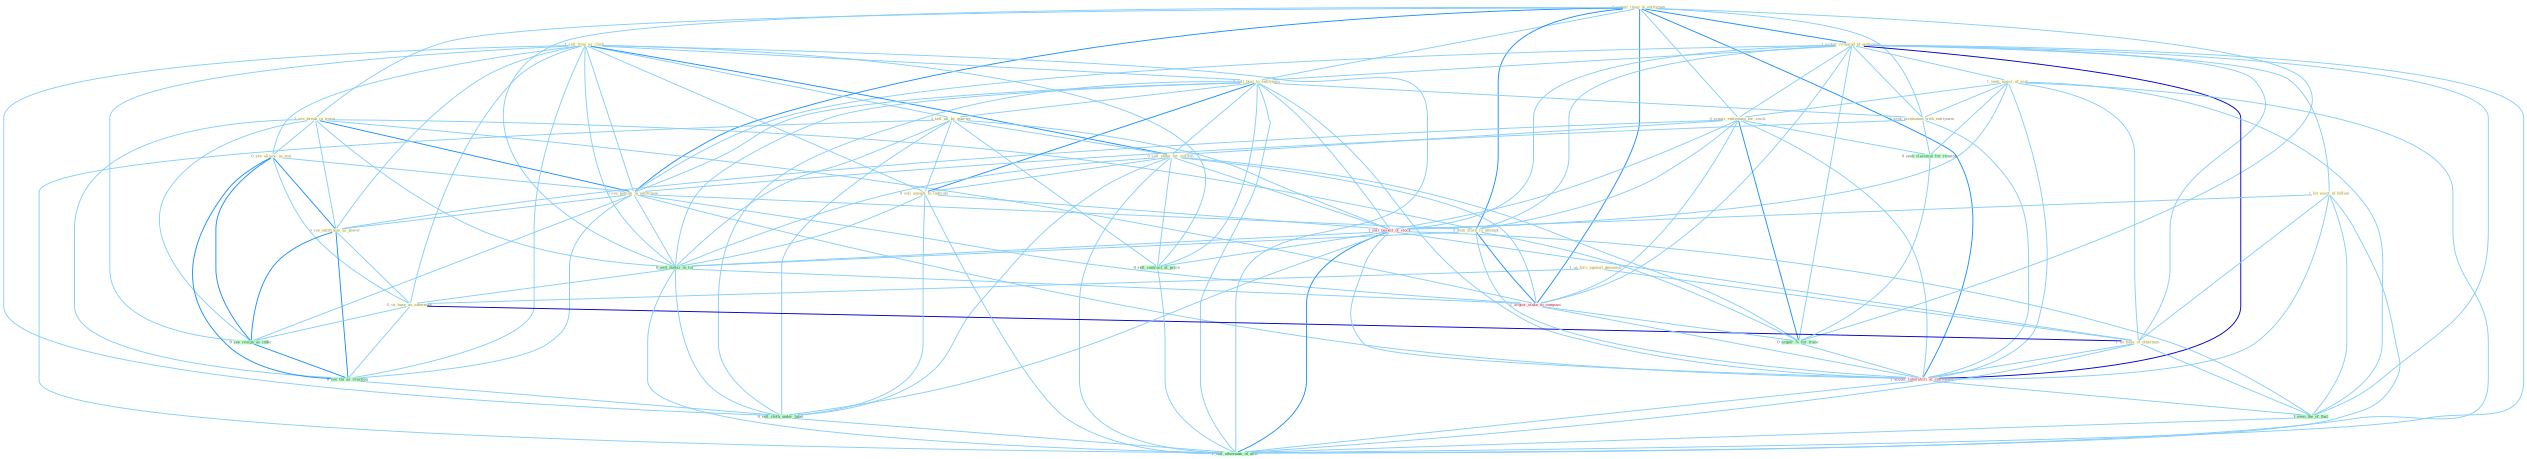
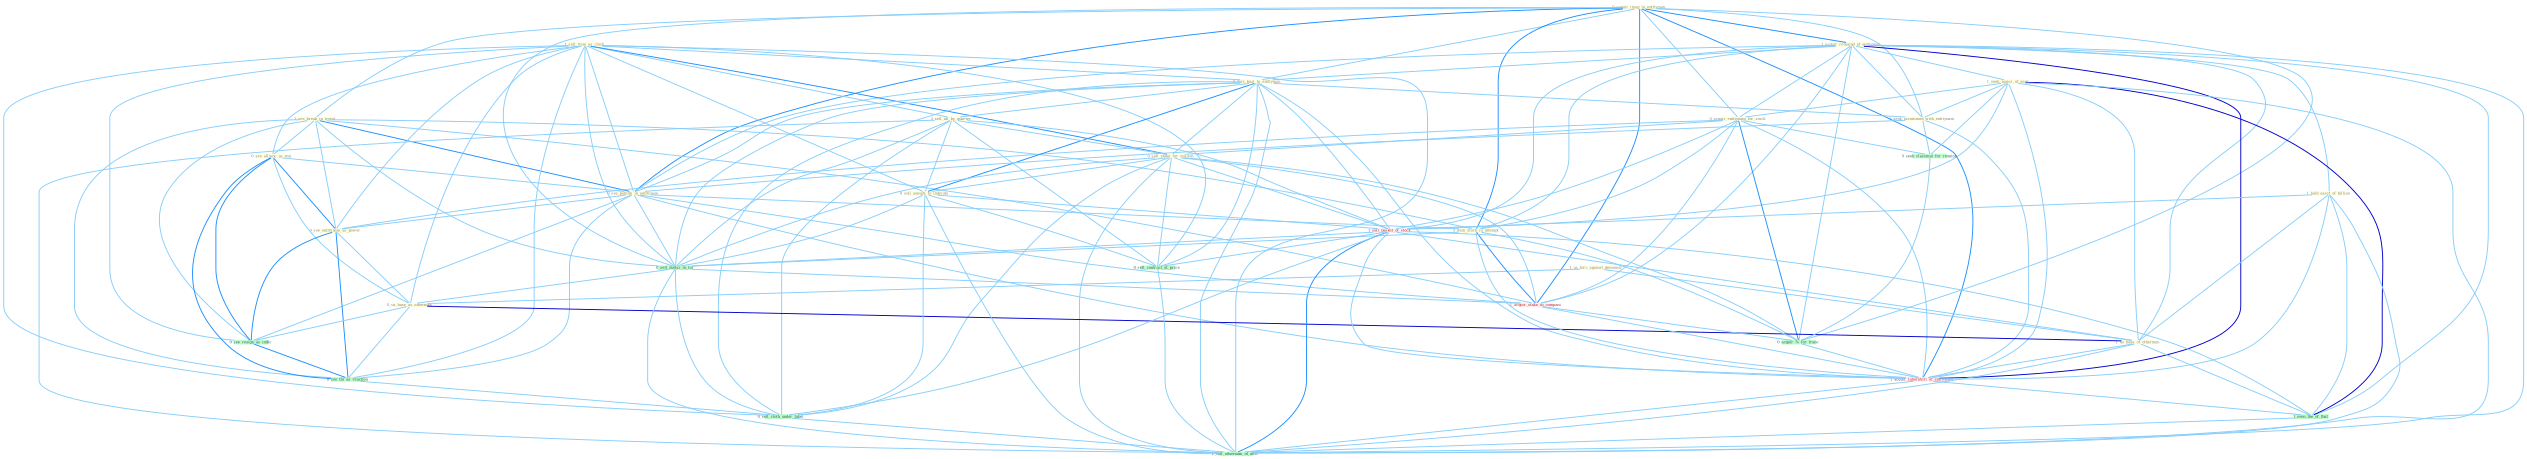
node "0_sell_busi_to_entitynam": label "0_sell_busi_to_entitynam" -> "0_forc_busi_to_entitynam"
edge "1_seek_major_of_seat" -- "1_seen_the_of_that": color #87cefa -> #0000cd
node "1_lot_asset_of_billion": label "1_lot_asset_of_billion" -> "1_hold_asset_of_billion"
edge "0_sell_annuiti_to_individu" -- "0_sell_contract_at_price": added
